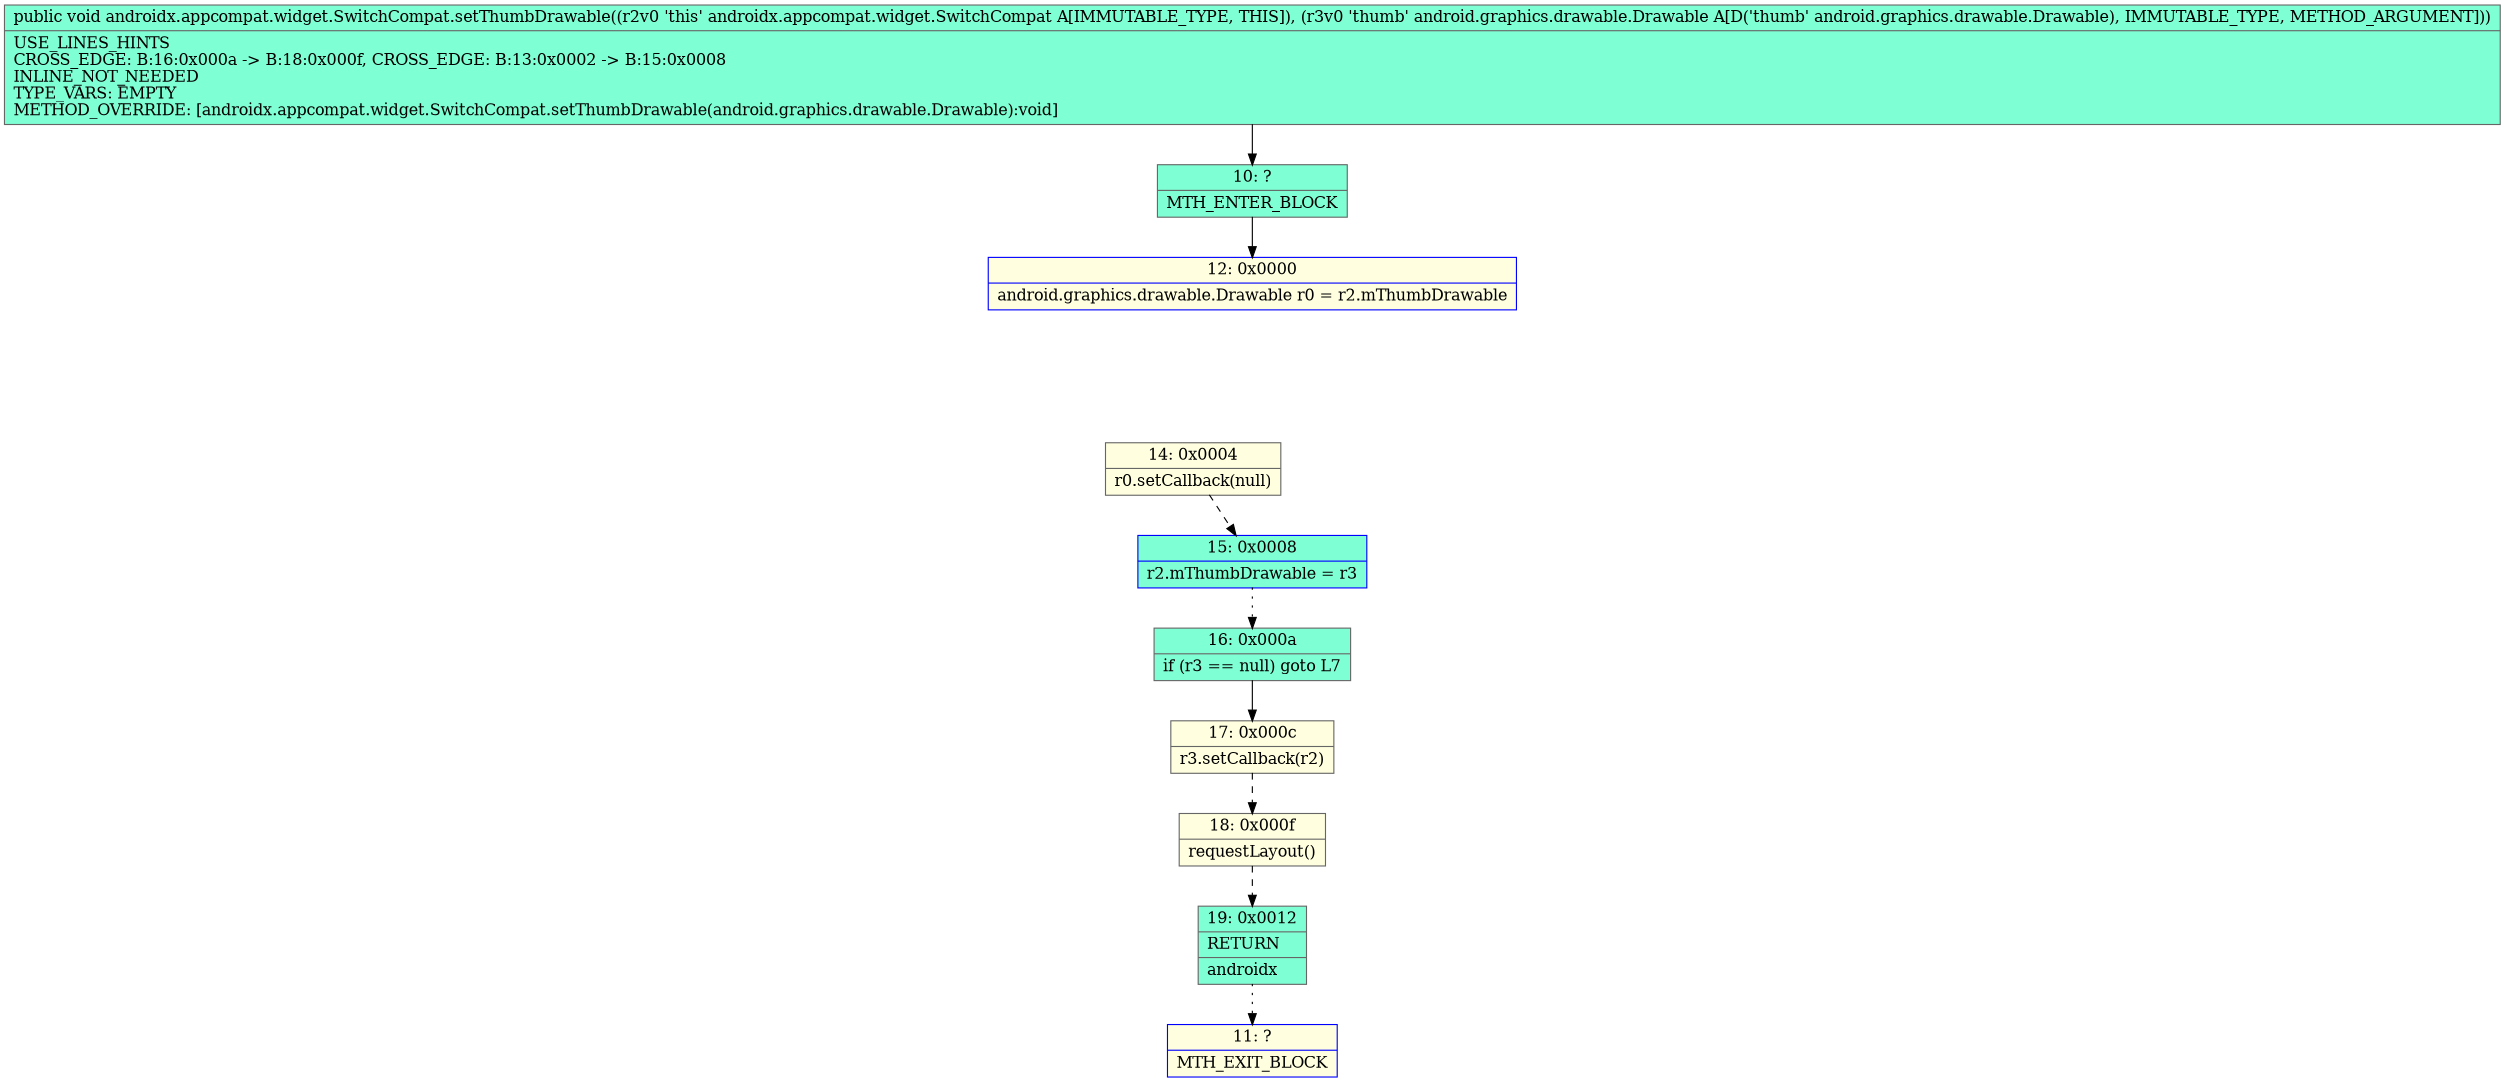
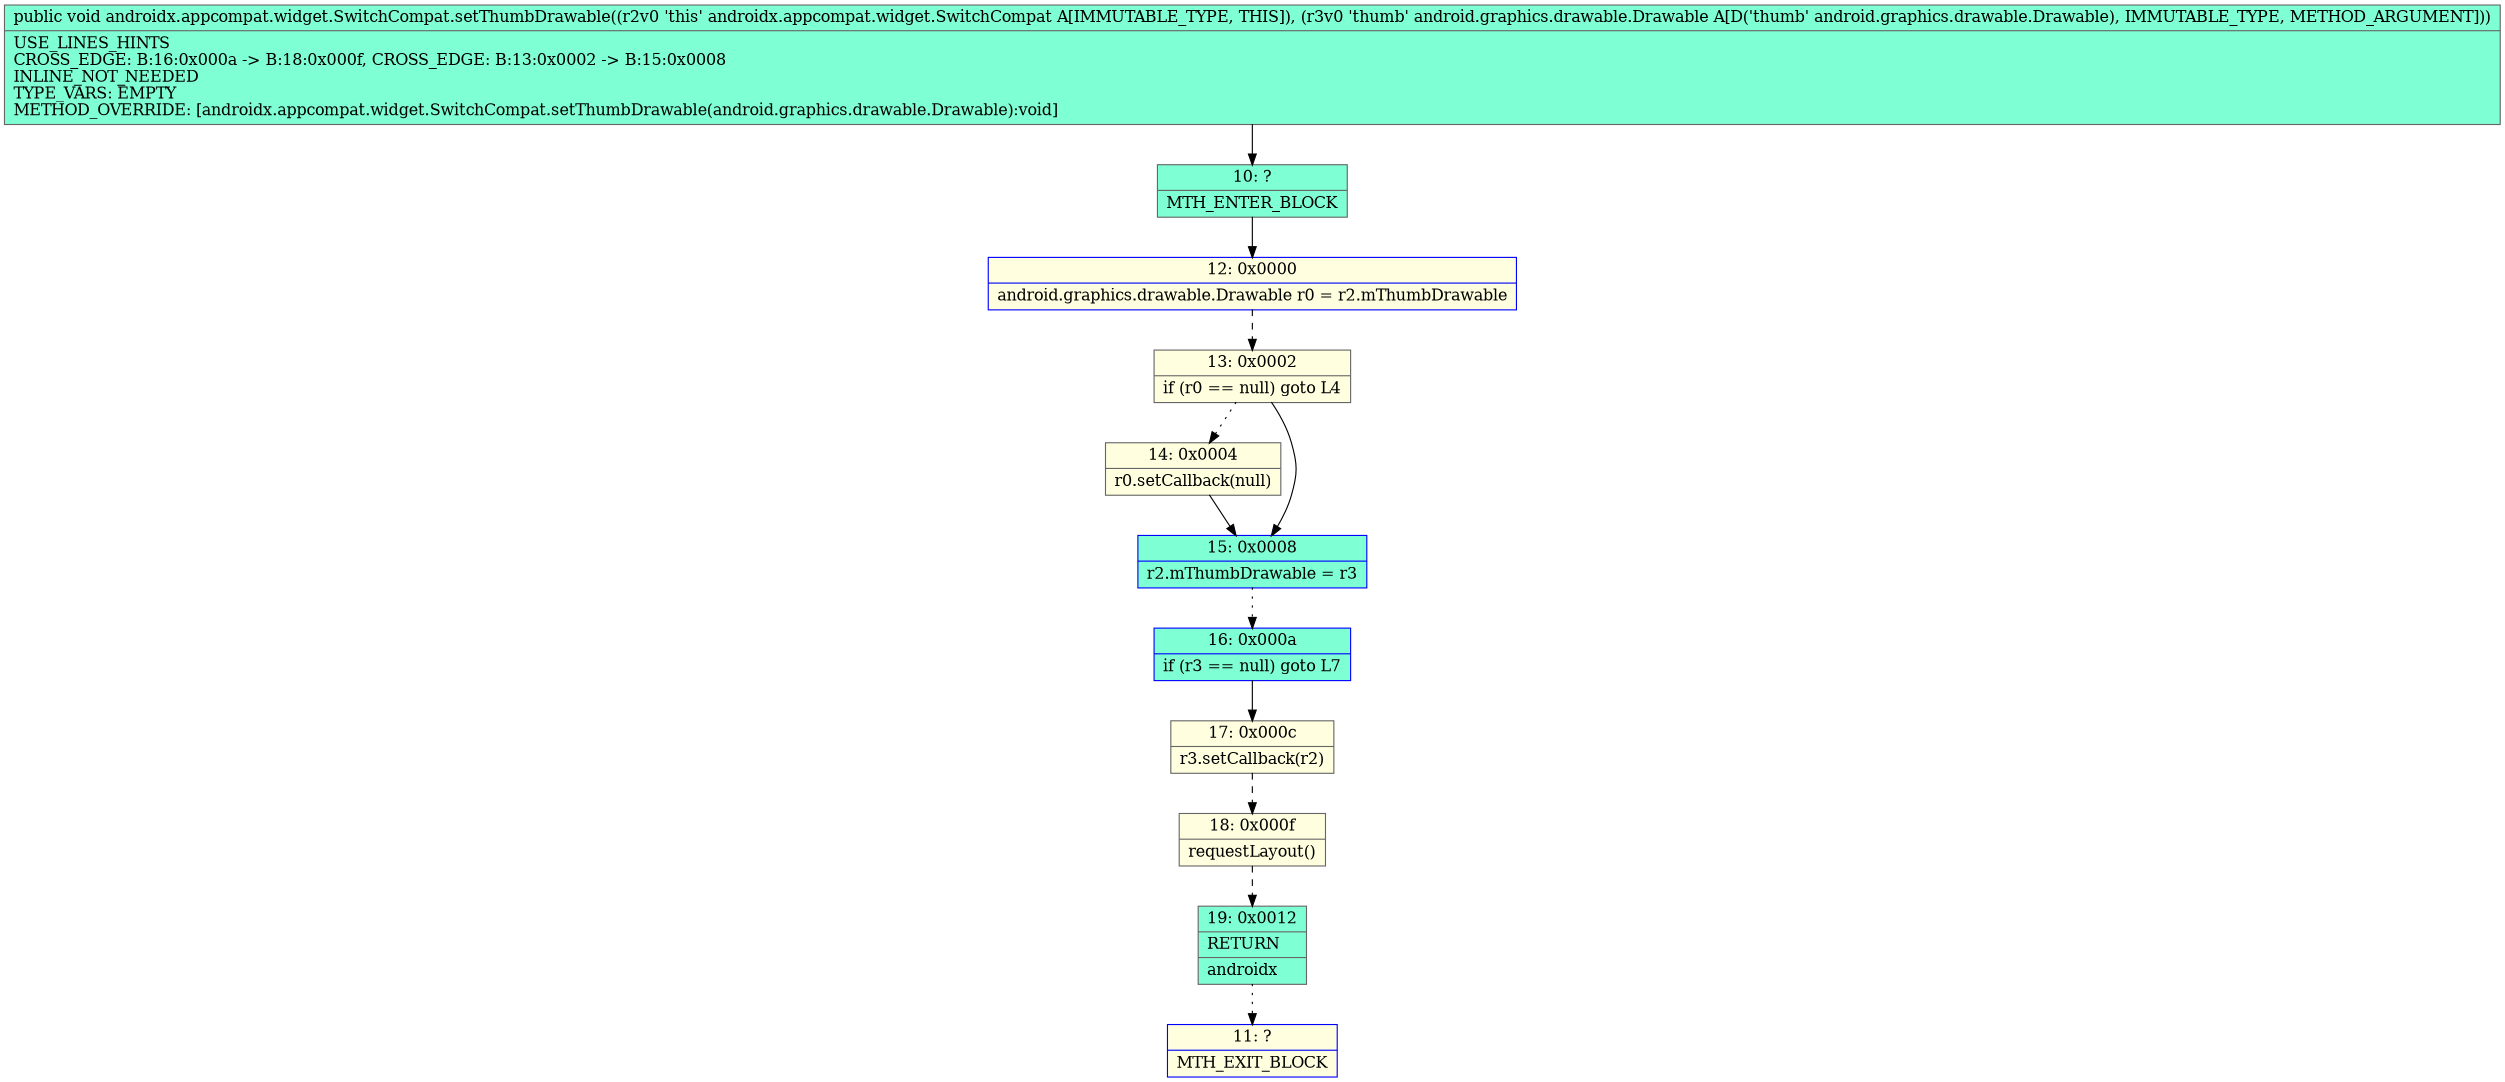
node "13: 0x0002": added
edge "14: 0x0004" -> "15: 0x0008": style dashed -> solid
node "16: 0x000a": color gray40 -> blue
